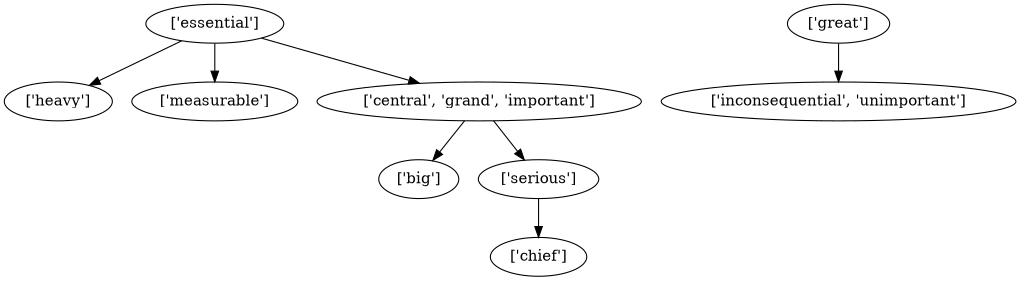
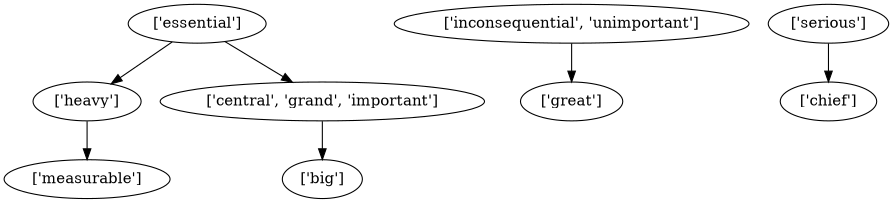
edge "['essential']" -> "['measurable']": now "['heavy']" -> "['measurable']"
edge "['great']" -> "['inconsequential', 'unimportant']": reversed
edge "['central', 'grand', 'important']" -> "['serious']": removed
